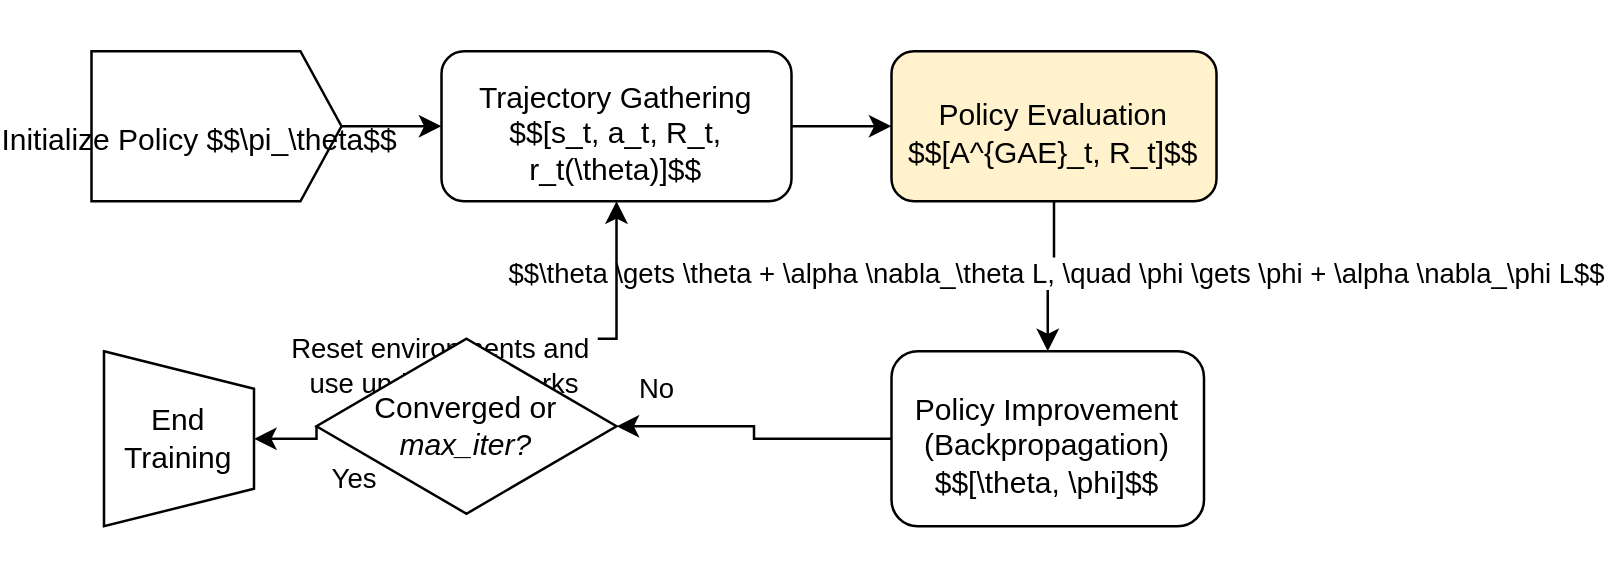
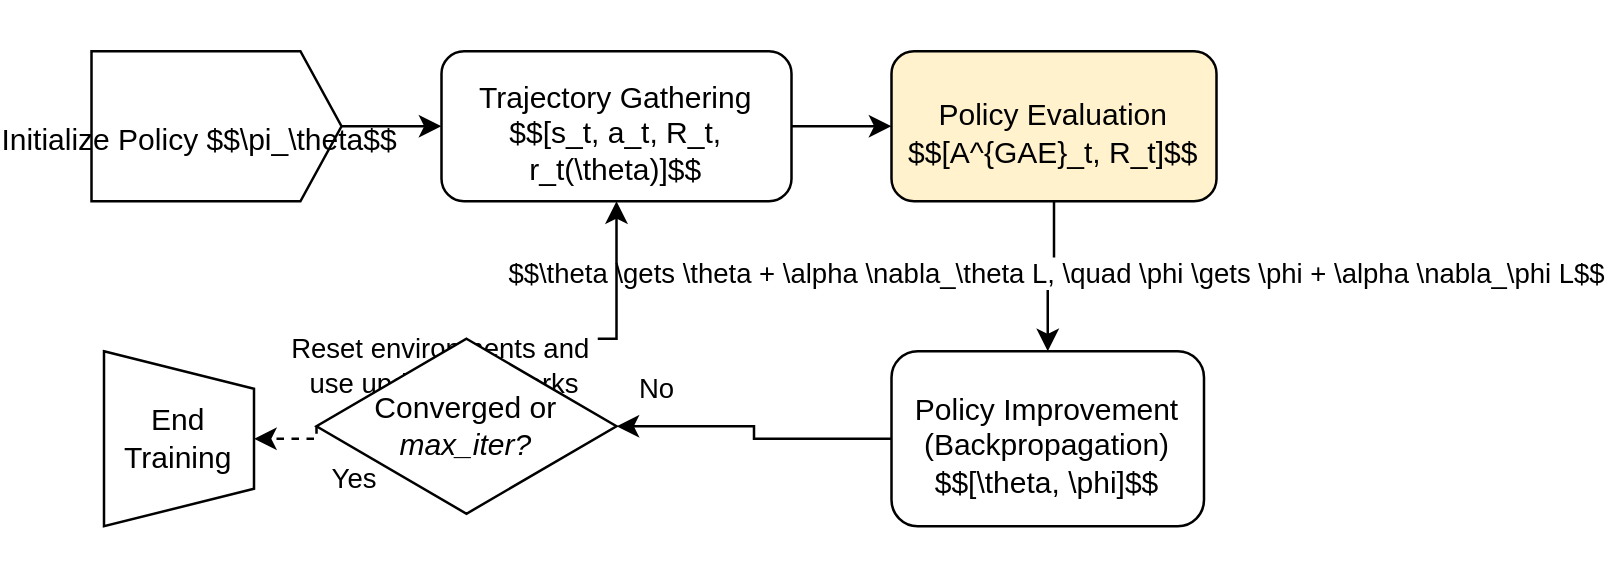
edge "Converged or max_iter?" -> "End Training": style solid -> dashed
